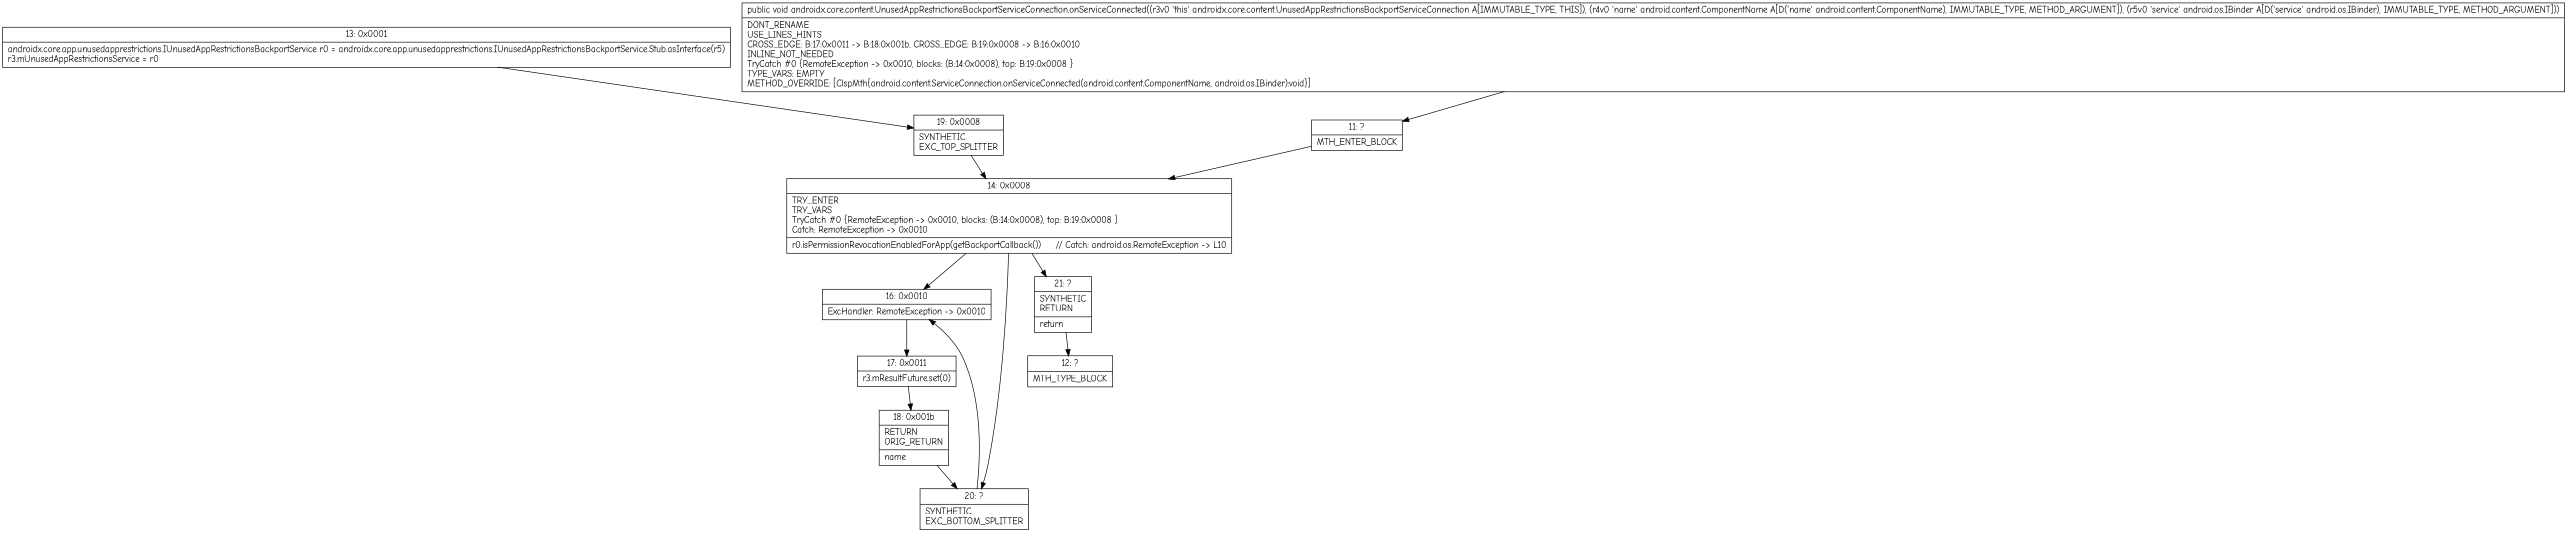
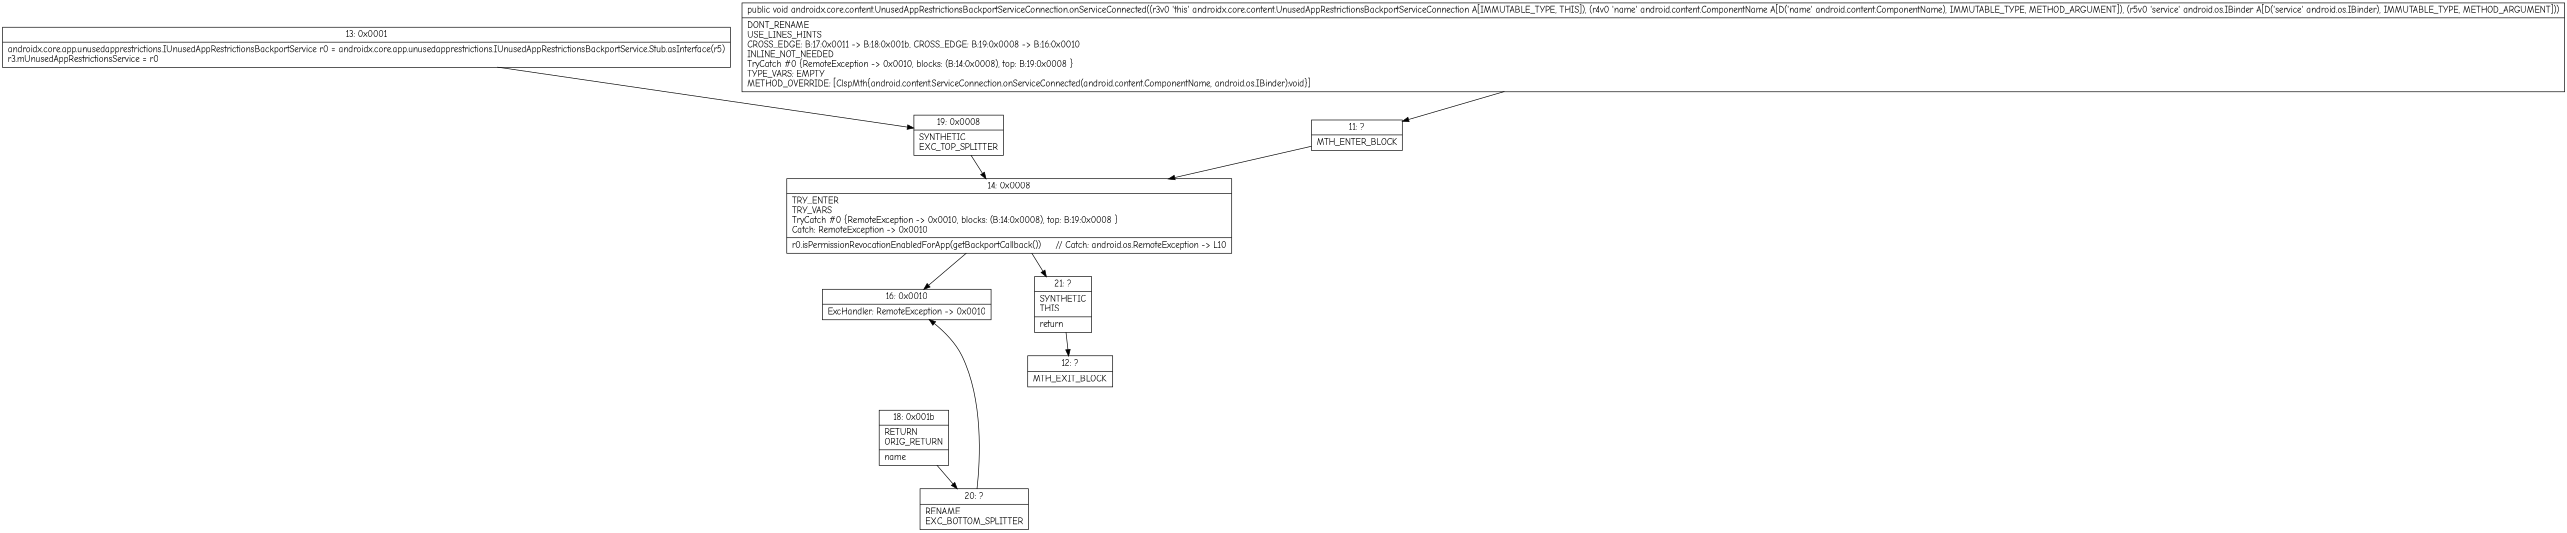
node "21: ?": text "RETURN" -> "THIS"
edge "14: 0x0008" -> "20: ?": removed
node "17: 0x0011": removed
node "12: ?": text "MTH_TYPE_BLOCK" -> "MTH_EXIT_BLOCK"
node "20: ?": text "SYNTHETIC" -> "RENAME"
